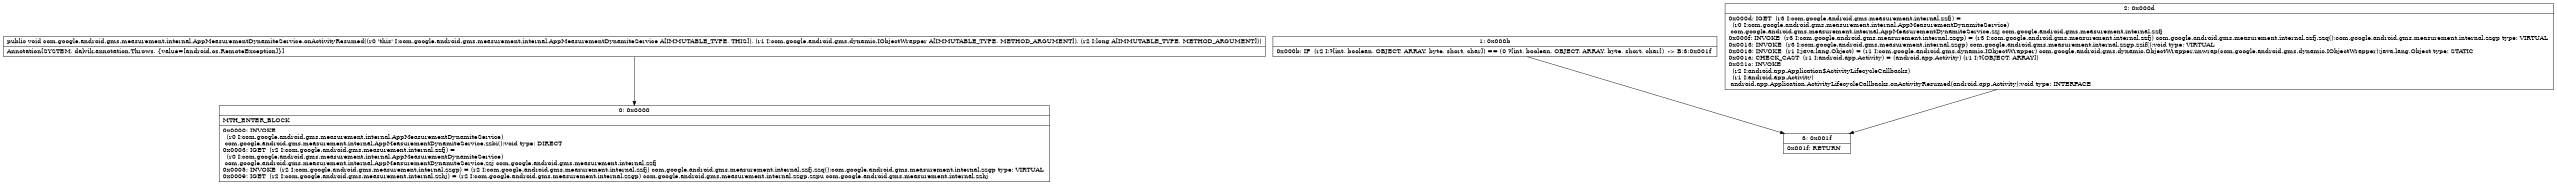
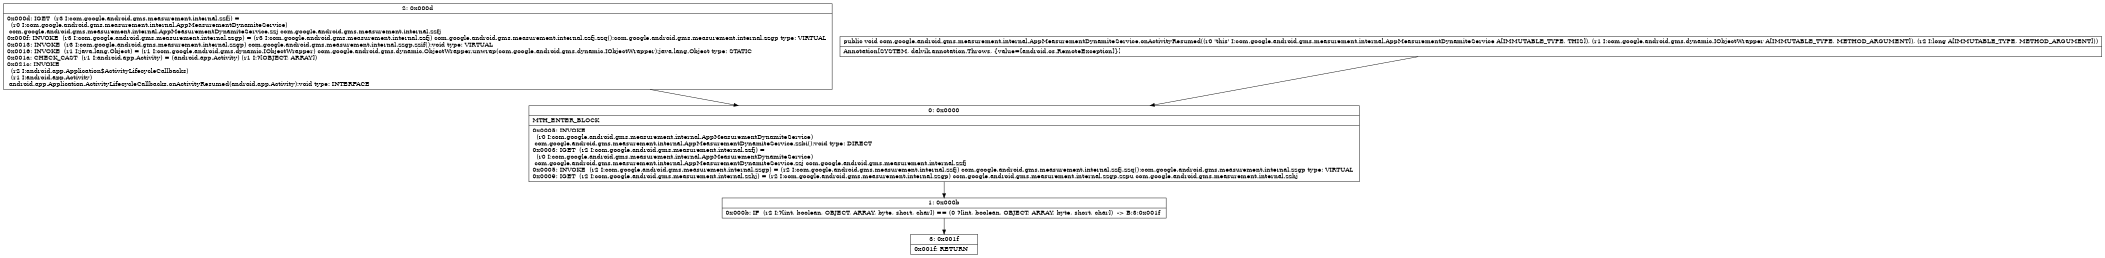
edge "2: 0x000d" -> "3: 0x001f": now "2: 0x000d" -> "0: 0x0000"
node "0: 0x0000": text "0x0000: INVOKE" -> "0x0005: INVOKE"
edge "0: 0x0000" -> "1: 0x000b": added
